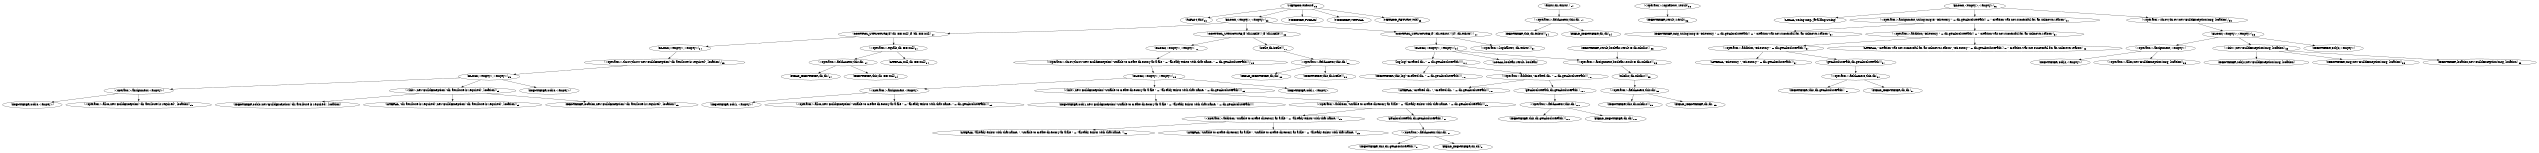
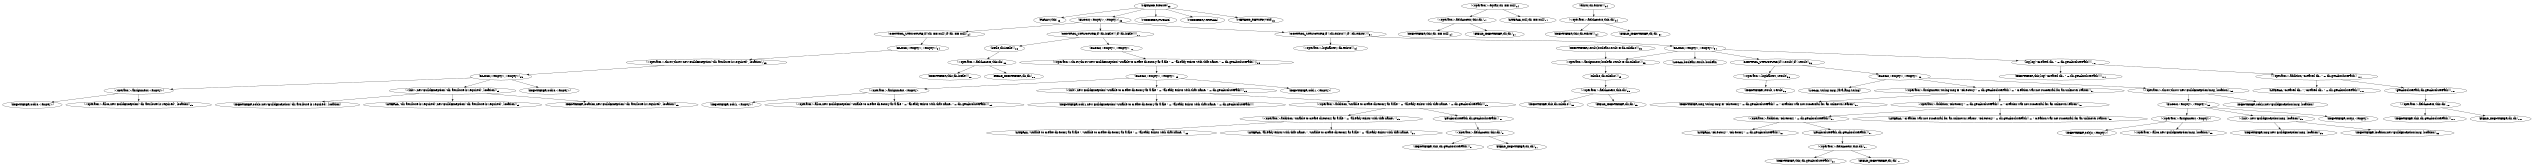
edge "(CONTROL_STRUCTURE,if (dir == null),if (dir == null))" -> "(<operator>.equals,dir == null)": removed
edge "(<init>,new BuildException(msg, location))" -> "(IDENTIFIER,$obj2,new BuildException(msg, location))": now "(<operator>.throw,throw new BuildException(msg, location);)" -> "(IDENTIFIER,$obj2,new BuildException(msg, location))"
node "(CONTROL_STRUCTURE,if (!result),if (!result))": added
